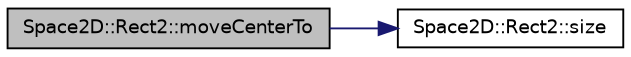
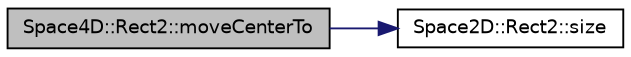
node "Space2D::Rect2::moveCenterTo": label "Space2D::Rect2::moveCenterTo" -> "Space4D::Rect2::moveCenterTo"
